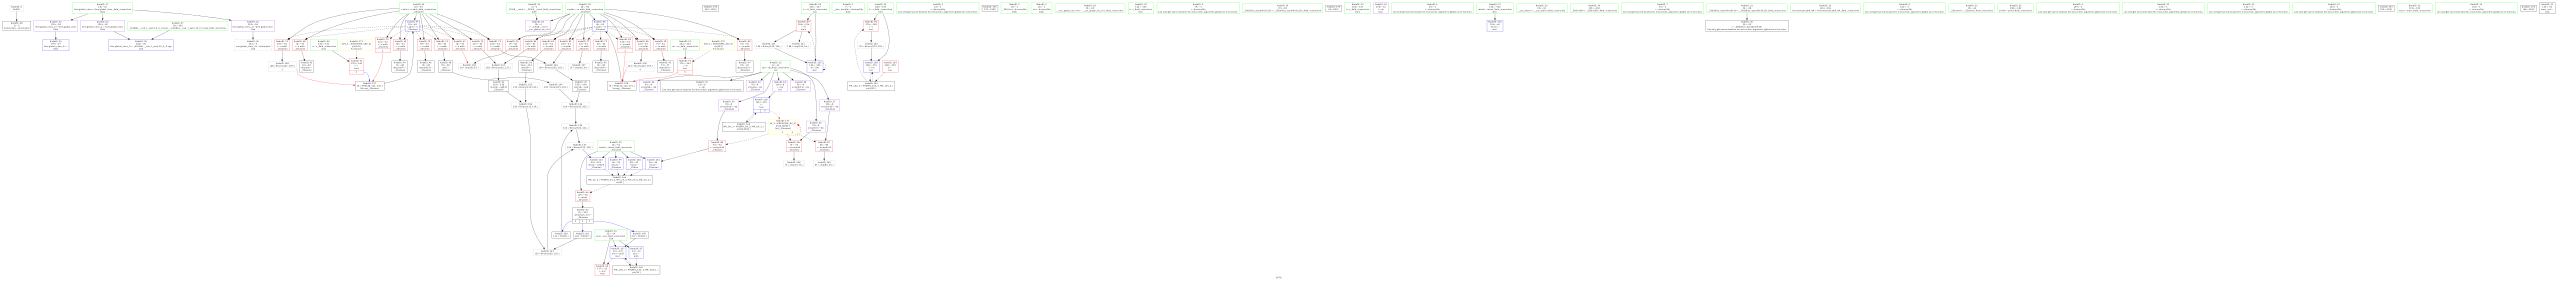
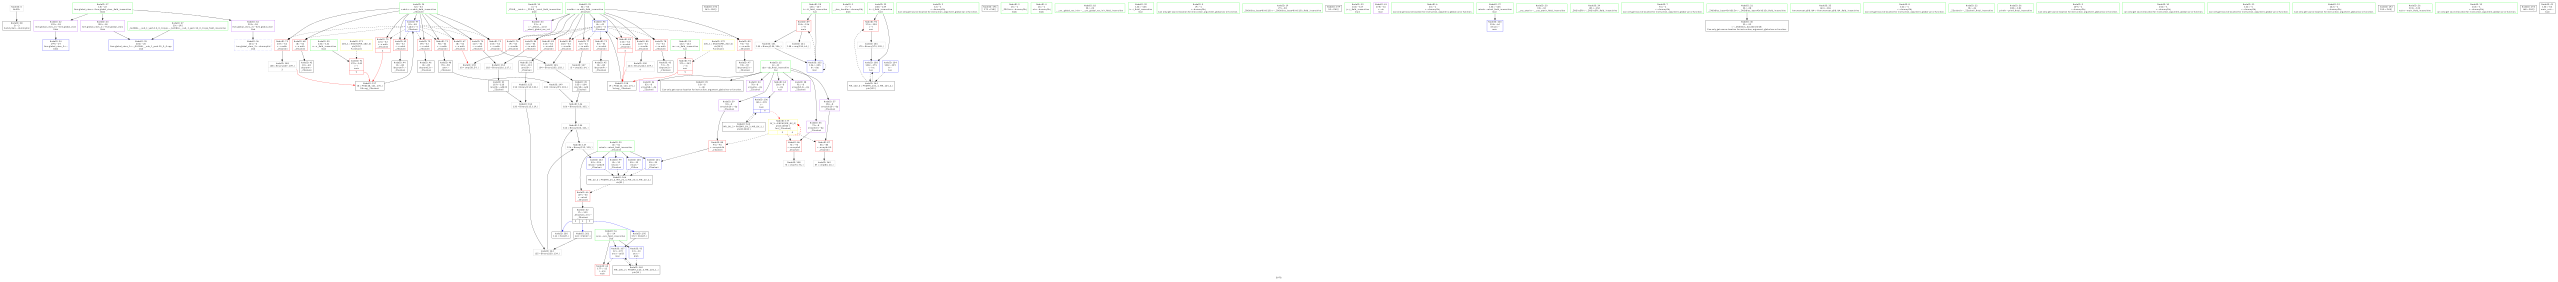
node "NodeID: 53": text "__cxx_global_var_init" -> "__atexit_global_var_init"
node "NodeID: 104": color red -> blue
edge "NodeID: 91" -> "NodeID: 197": color blue -> red
